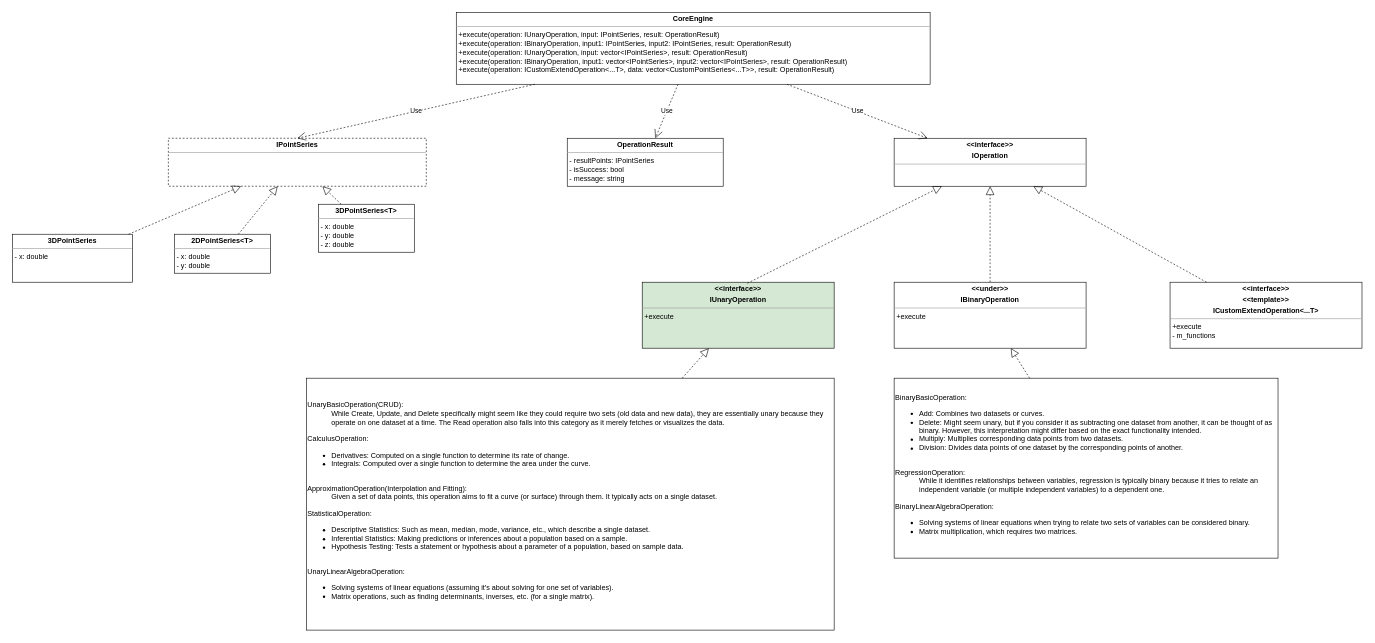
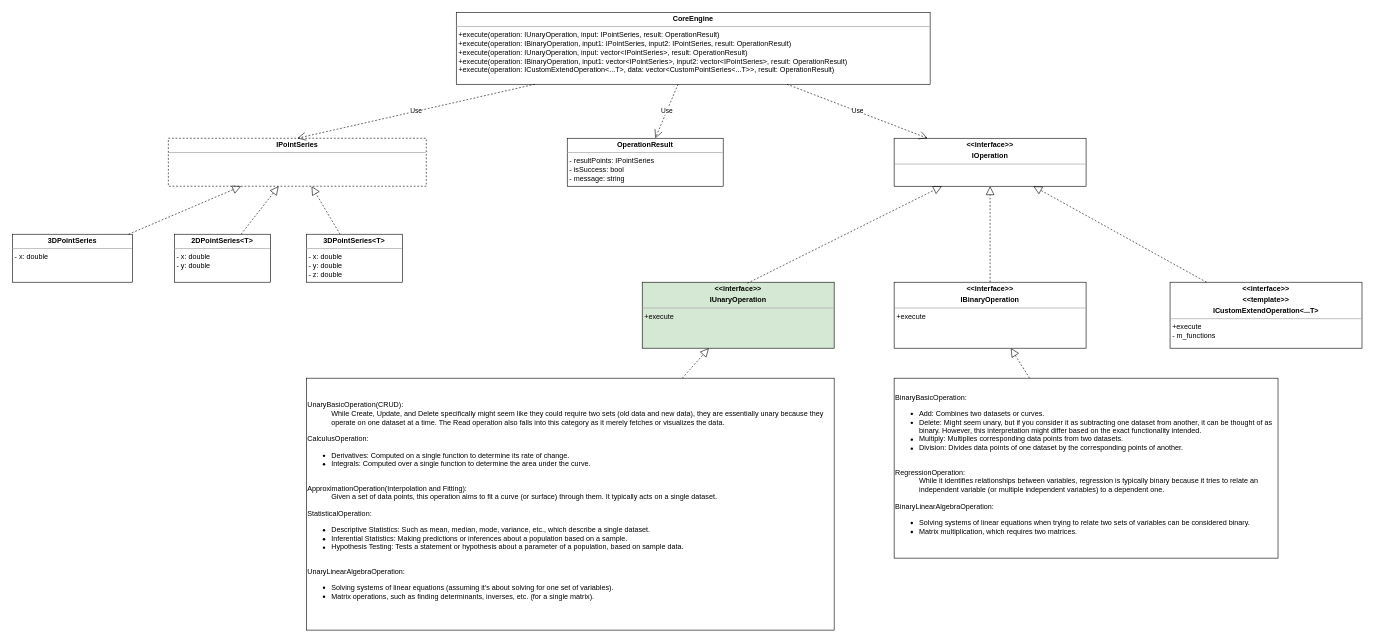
node "3DPointSeries<T> - x: double - y: double - z: double": moved (366, 228) -> (354, 258)
node "2DPointSeries<T> - x: double - y: double": size 96x39 -> 96x48
node "<<under>> IBinaryOperation +execute": label "<<under>> IBinaryOperation +execute" -> "<<interface>> IBinaryOperation +execute"
